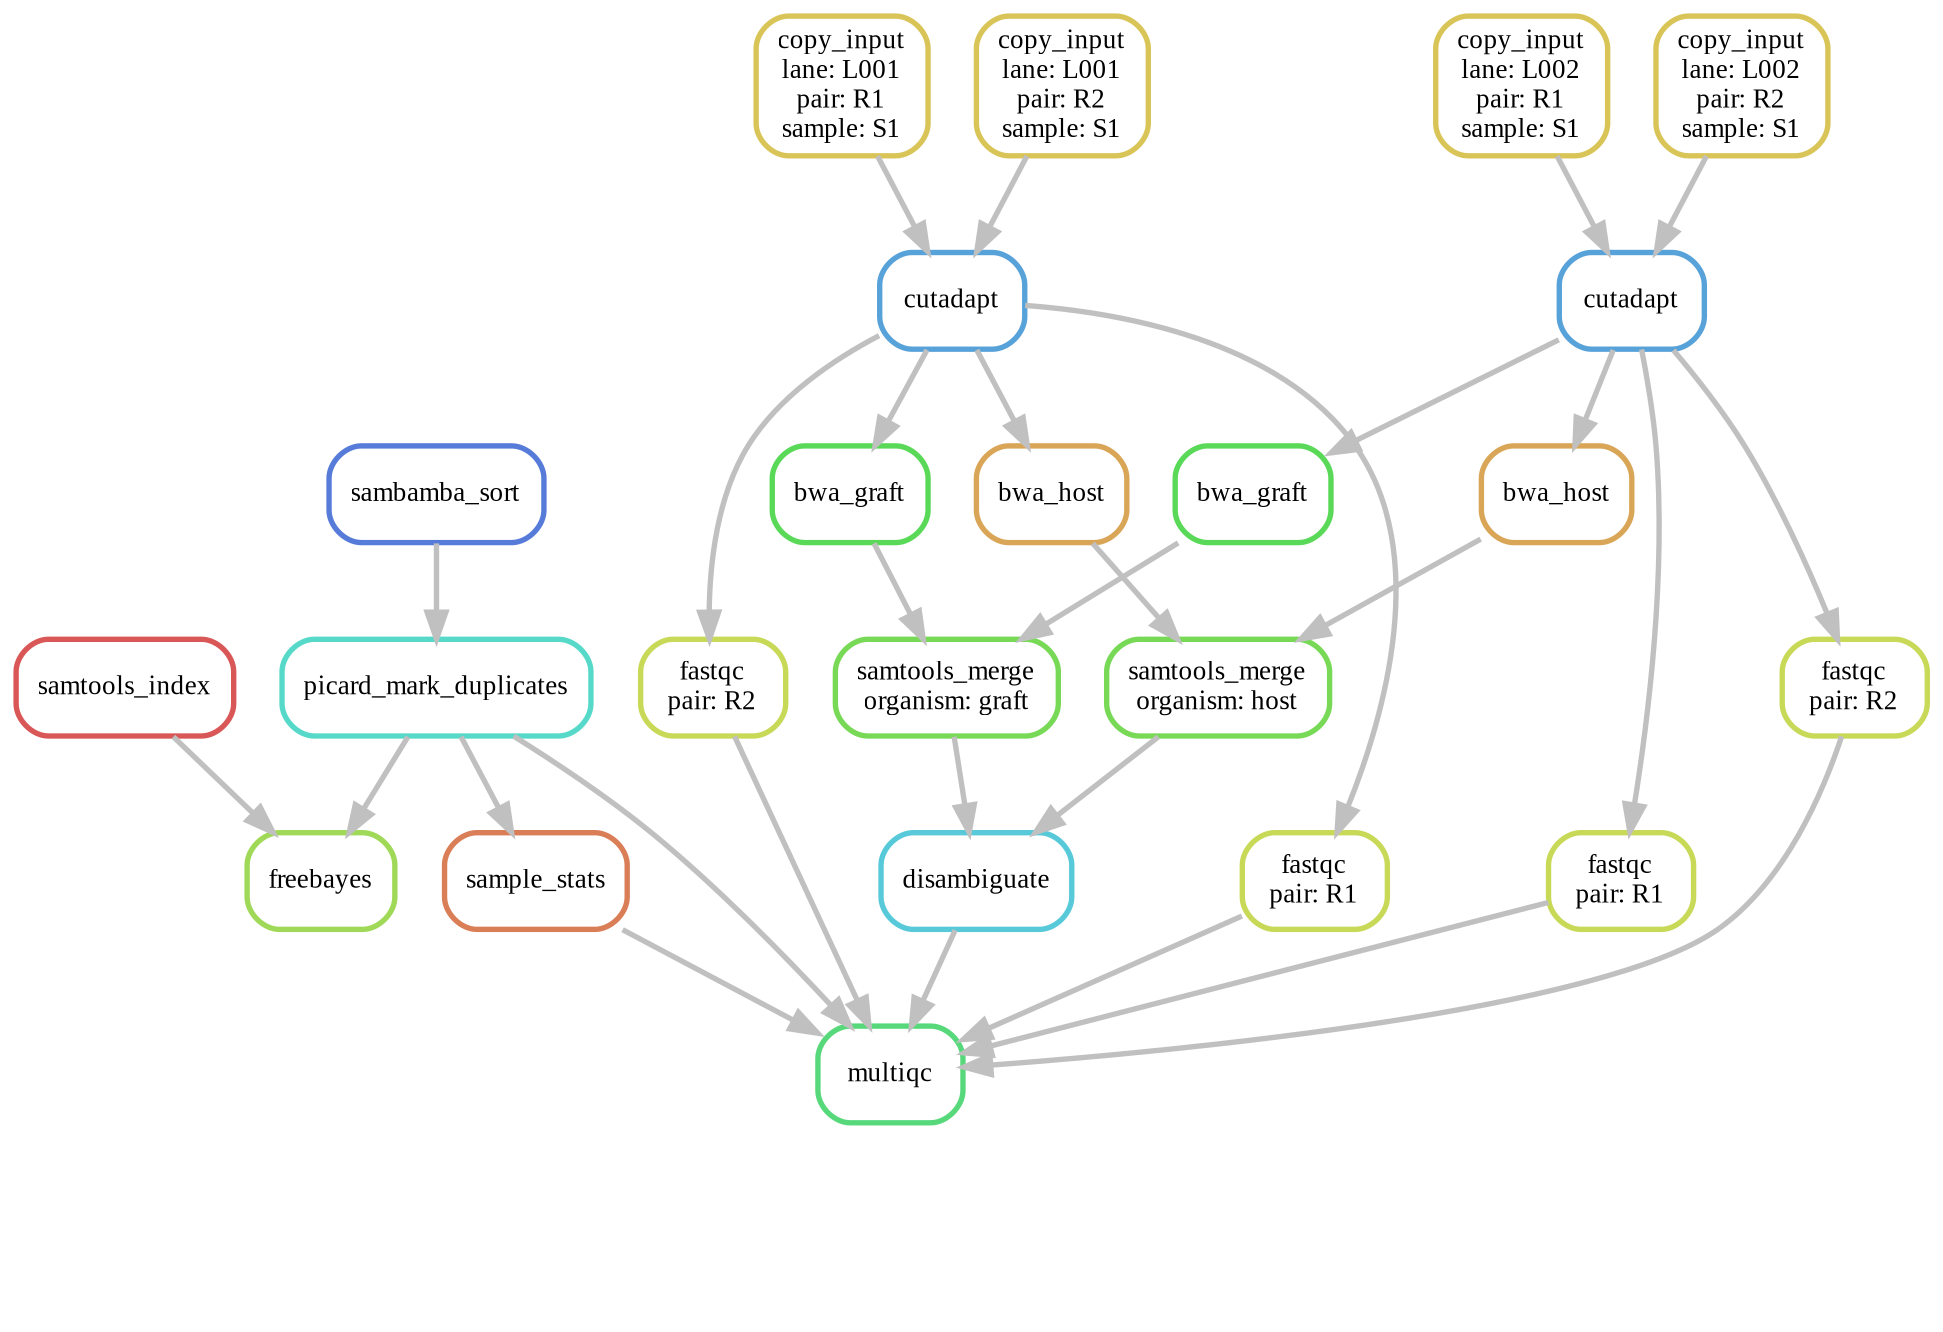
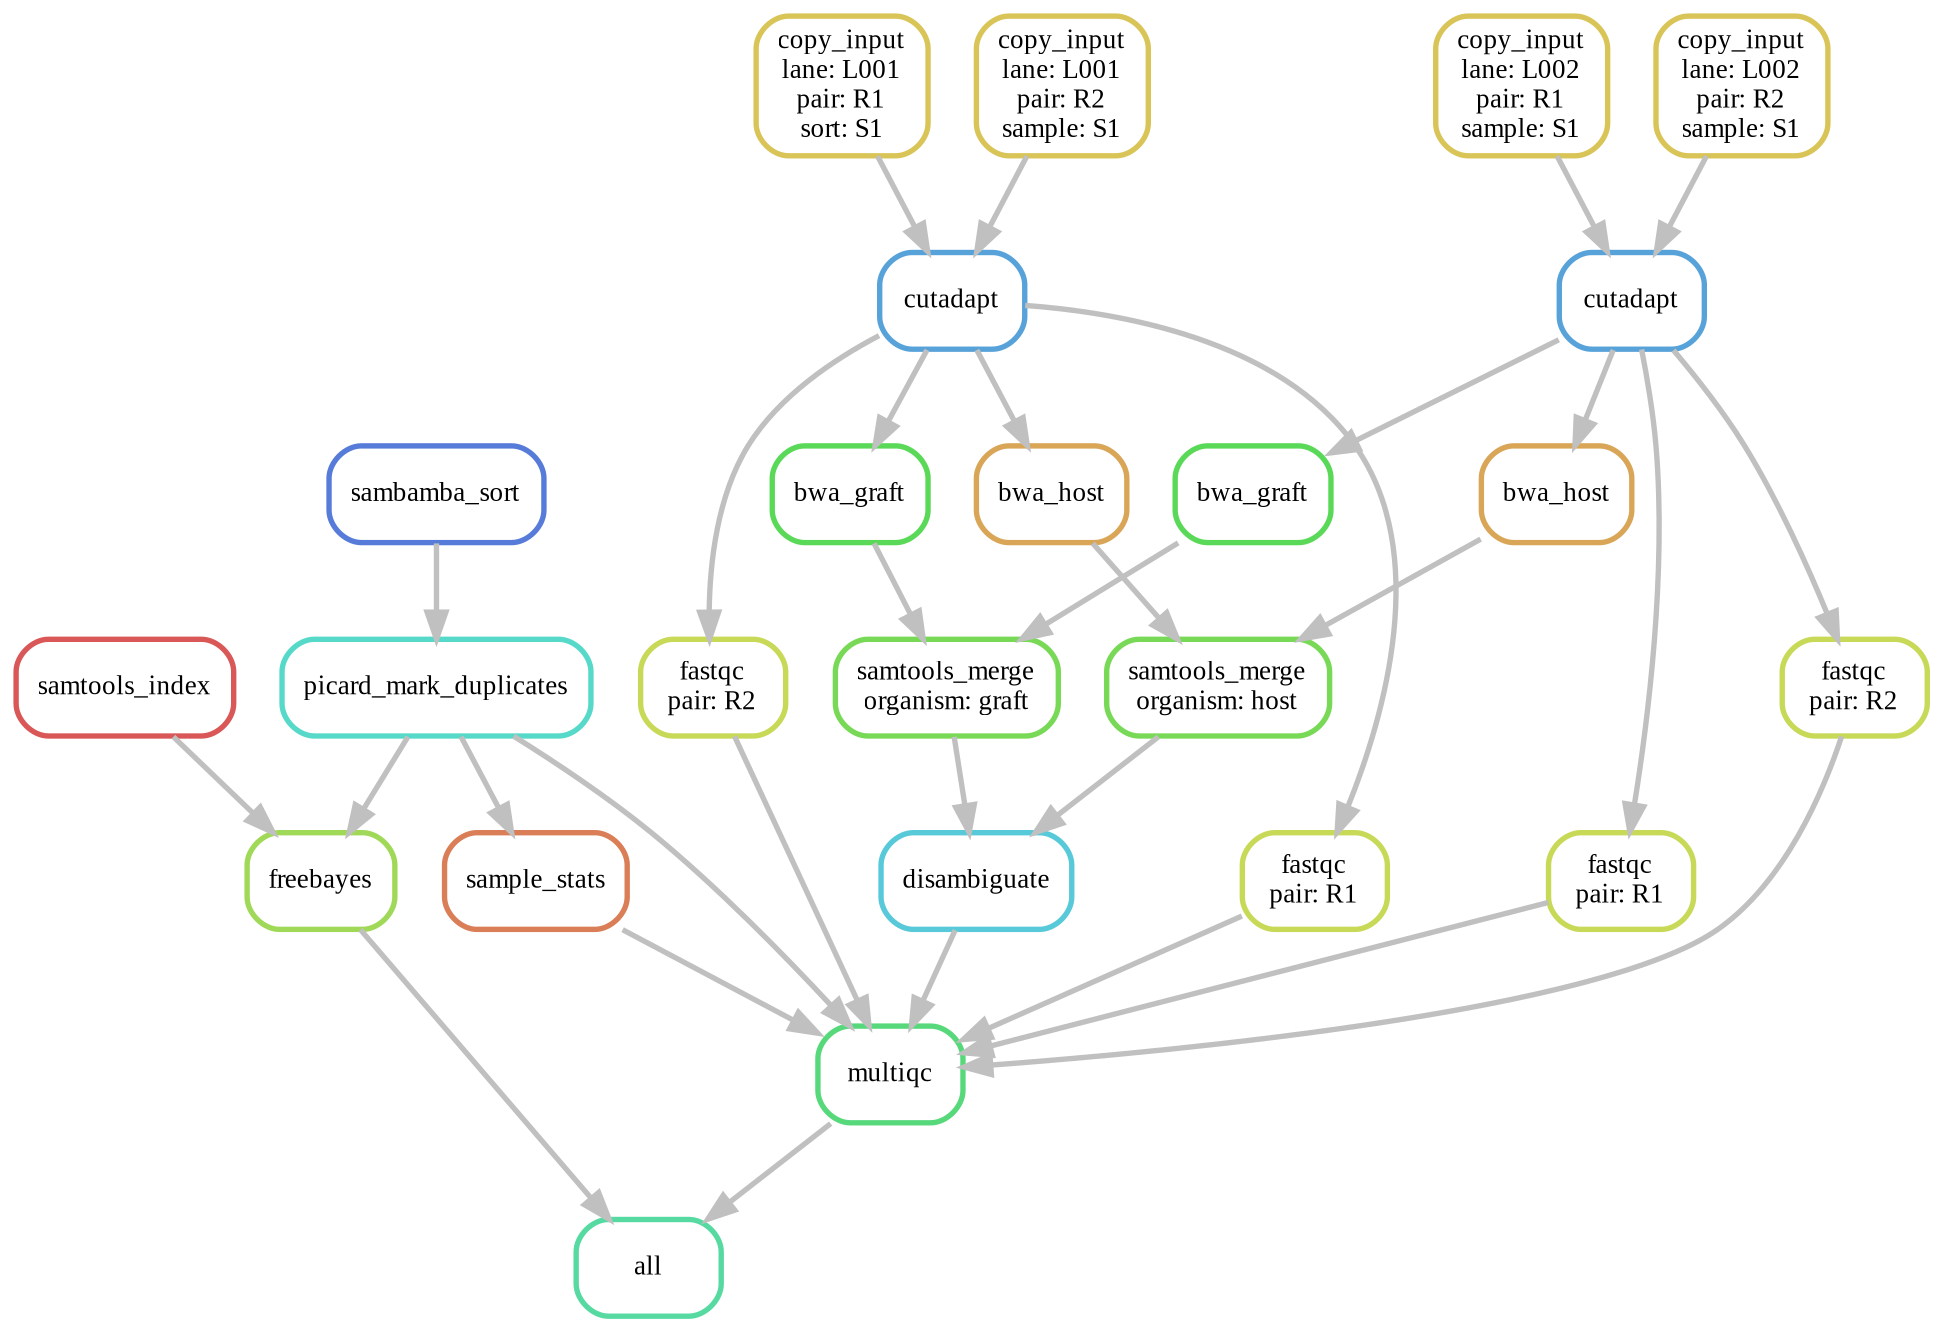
node "copy_input lane: L001 pair: R1 sample: S1": label "copy_input lane: L001 pair: R1 sample: S1" -> "copy_input lane: L001 pair: R1 sort: S1"
node "all": added
